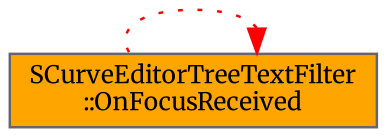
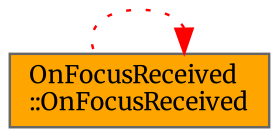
node "SCurveEditorTreeTextFilter ::OnFocusReceived": label "SCurveEditorTreeTextFilter ::OnFocusReceived" -> "OnFocusReceived ::OnFocusReceived"
